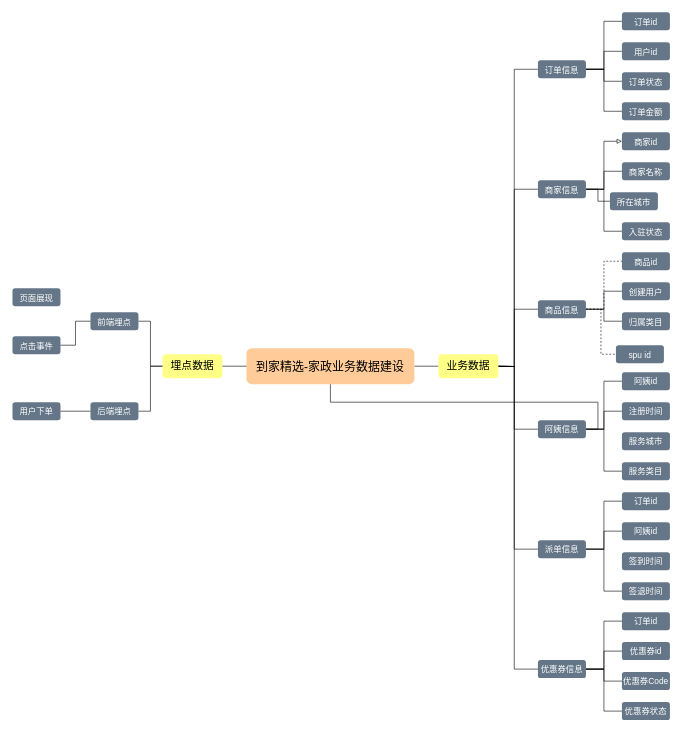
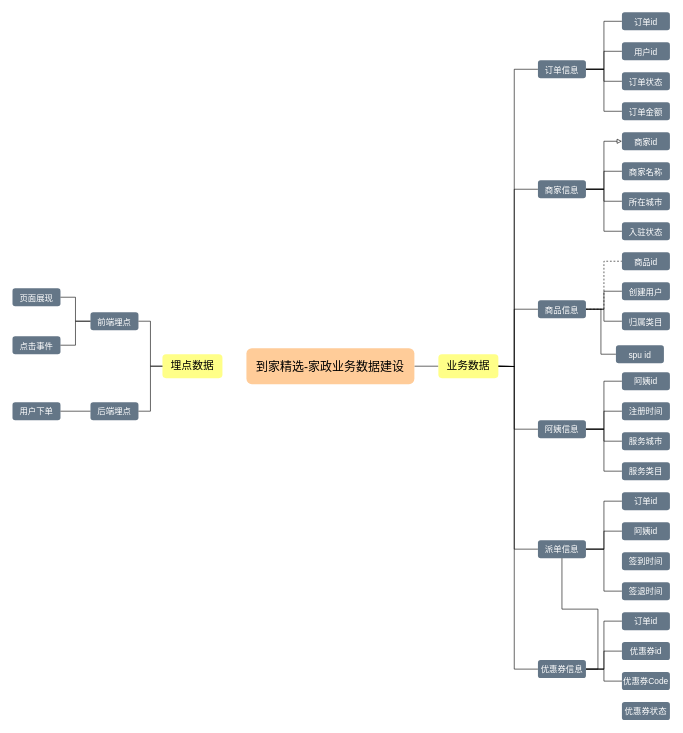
node "所在城市": moved (634, 201) -> (646, 201)
edge "页面展现" -- "前端埋点": added
edge "商品信息" -- "spu id": style dashed -> solid
edge "埋点数据" -- "到家精选-家政业务数据建设": removed
edge "到家精选-家政业务数据建设" -- "阿姨信息": now "服务城市" -- "阿姨信息"
edge "优惠券信息" -- "优惠券状态": now "优惠券信息" -- "派单信息"
